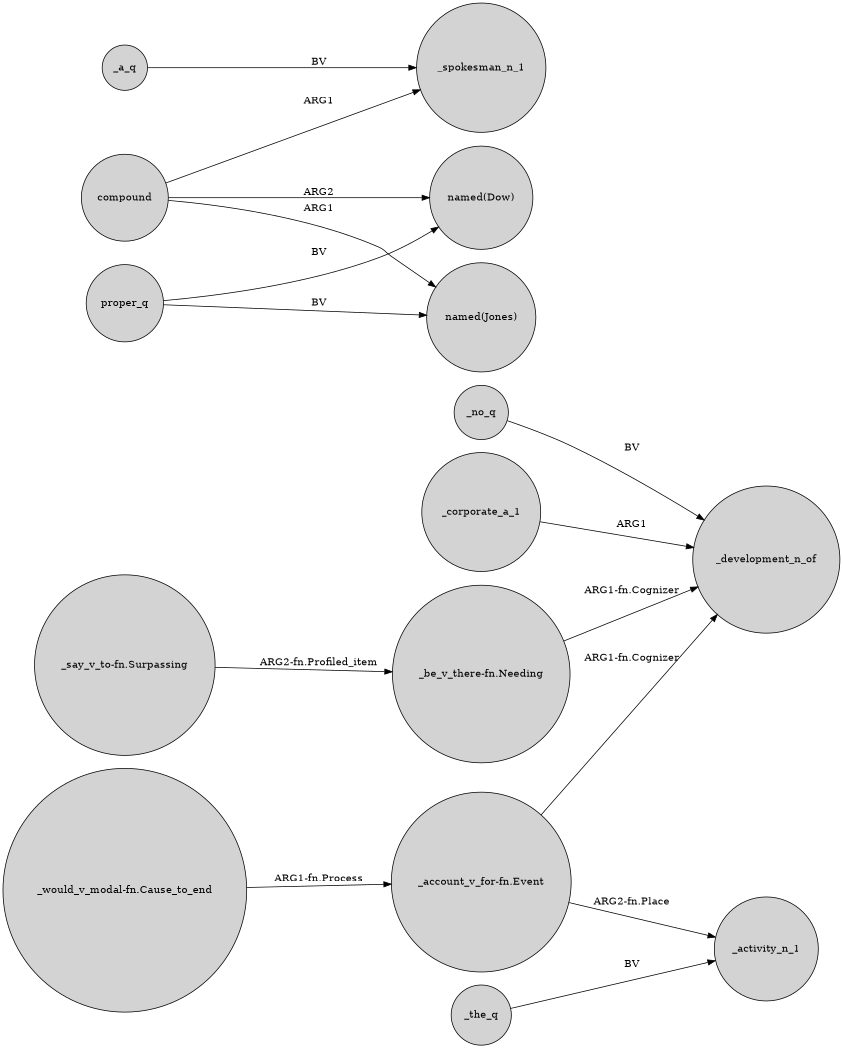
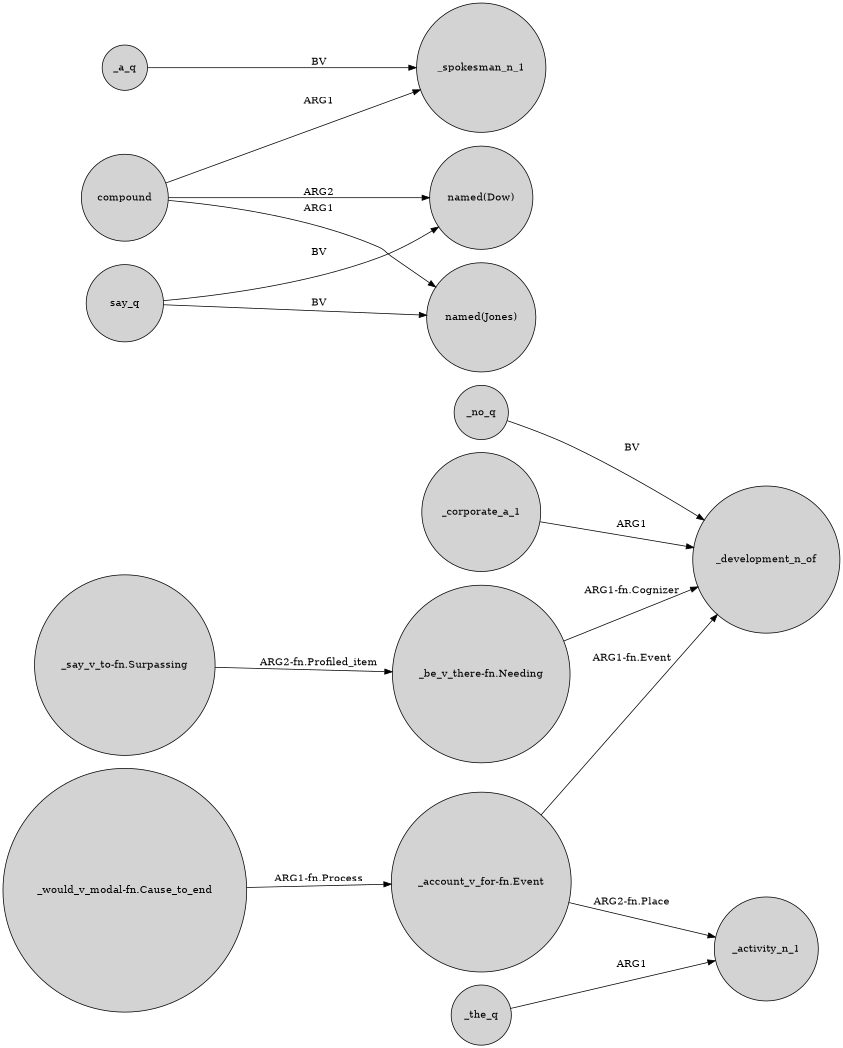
node "proper_q": label "proper_q" -> "say_q"
edge "_account_v_for-fn.Event" -> "_development_n_of": label "ARG1-fn.Cognizer" -> "ARG1-fn.Event"
edge "_the_q" -> "_activity_n_1": label "BV" -> "ARG1"
